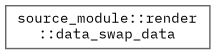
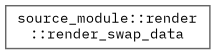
node "source_module::render ::data_swap_data": label "source_module::render ::data_swap_data" -> "source_module::render ::render_swap_data"
